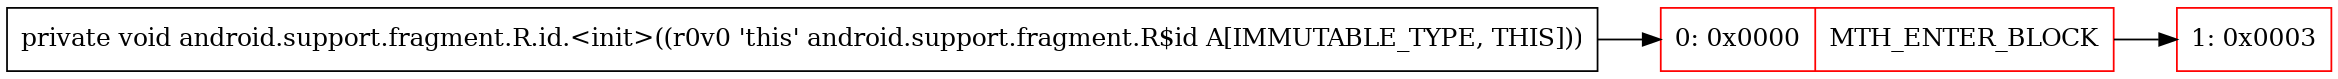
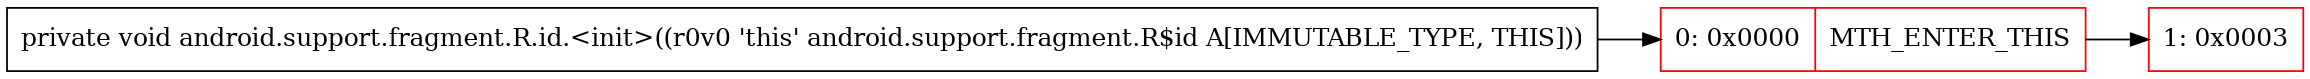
node "0: 0x0000": text "MTH_ENTER_BLOCK" -> "MTH_ENTER_THIS"
